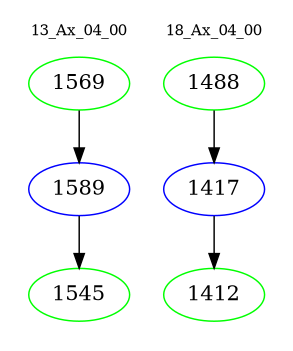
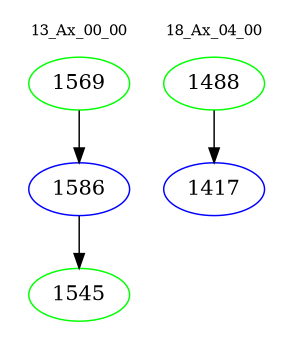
cluster "13_Ax_04_00": label "13_Ax_04_00" -> "13_Ax_00_00"
node "1589": label "1589" -> "1586"
node "1412": removed
